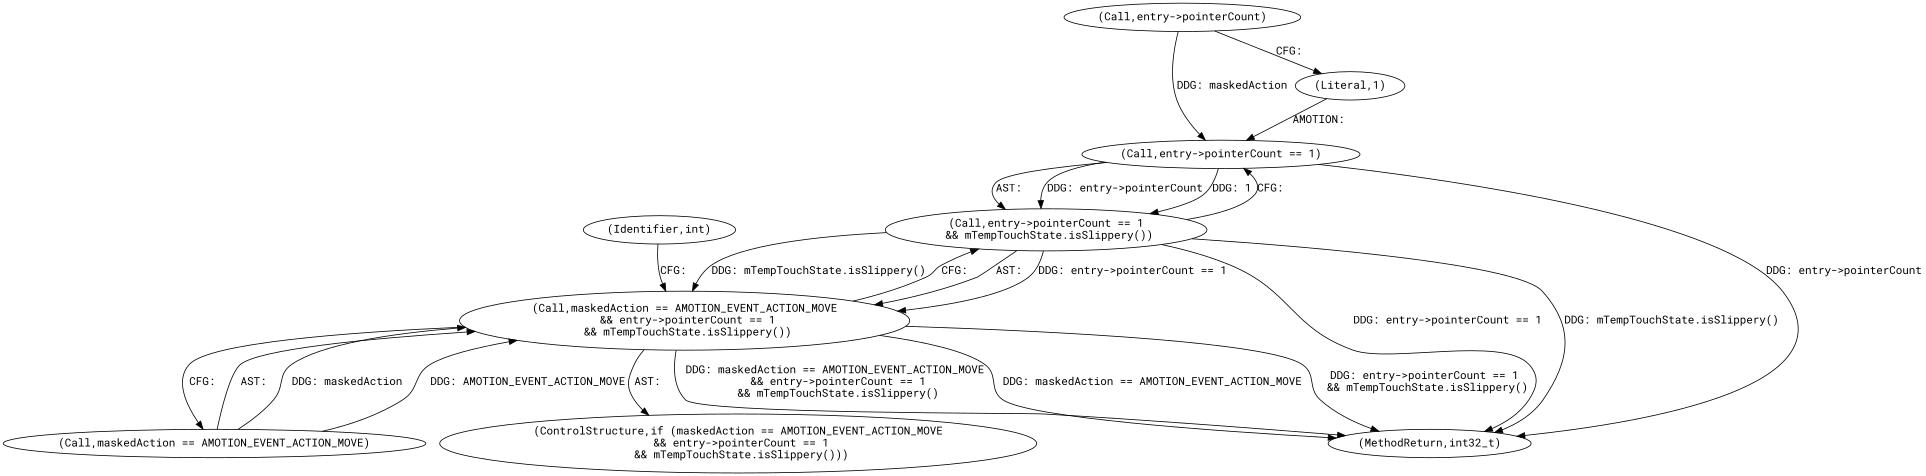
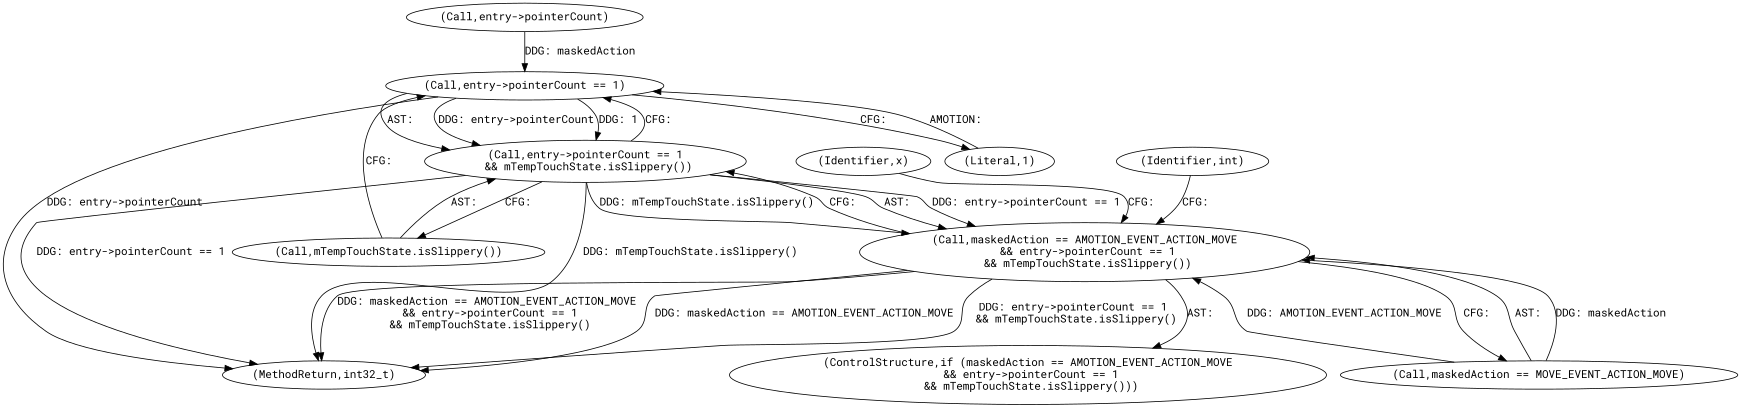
edge "(Call,entry->pointerCount)" -> "(Literal,1)": now "(Call,entry->pointerCount == 1)" -> "(Literal,1)"
node "(Identifier,x)": added
node "(Call,mTempTouchState.isSlippery())": added
node "(Call,maskedAction == AMOTION_EVENT_ACTION_MOVE)": label "(Call,maskedAction == AMOTION_EVENT_ACTION_MOVE)" -> "(Call,maskedAction == MOVE_EVENT_ACTION_MOVE)"
